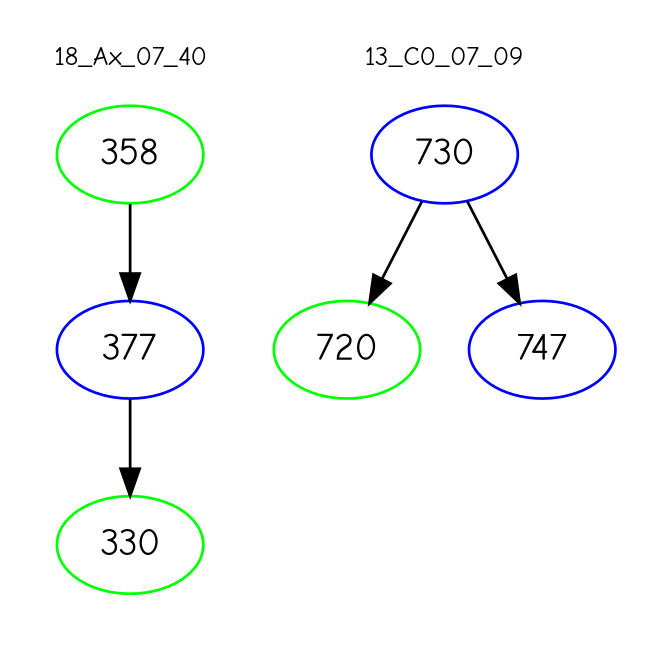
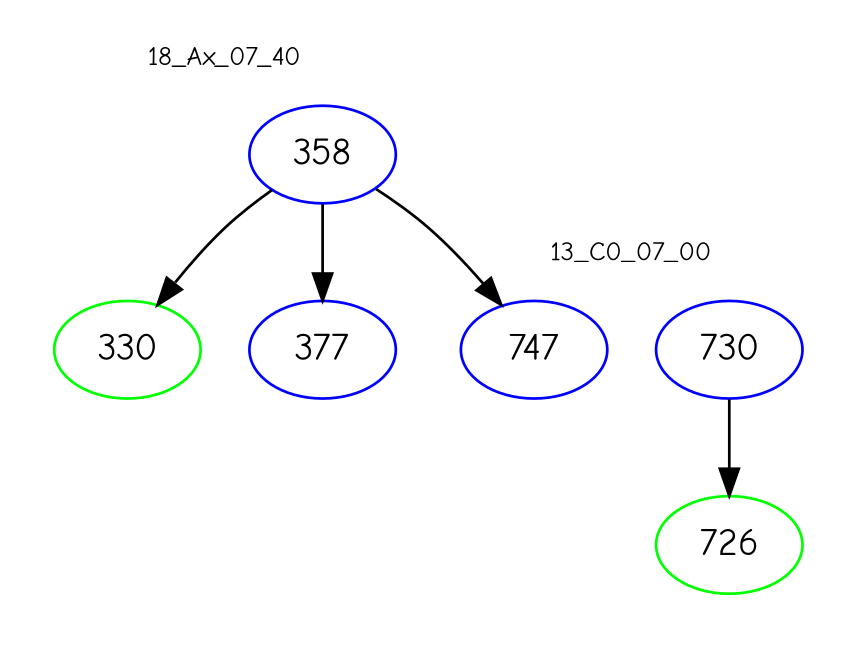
cluster "13_C0_07_09": label "13_C0_07_09" -> "13_C0_07_00"
node "358": color green -> blue
edge "730" -> "747": now "358" -> "747"
node "720": label "720" -> "726"
edge "377" -> "330": now "358" -> "330"
